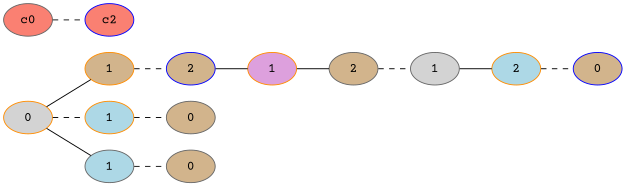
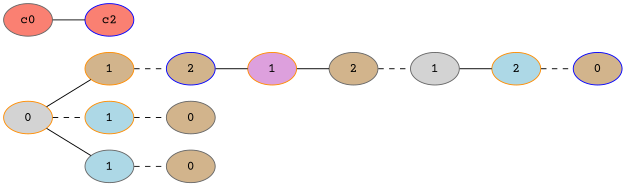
edge "c0" -- "c2": style dashed -> solid
